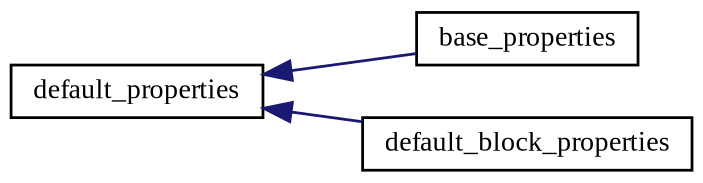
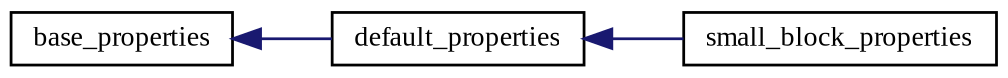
edge "base_properties" -> "default_properties": reversed
node "default_block_properties": label "default_block_properties" -> "small_block_properties"
